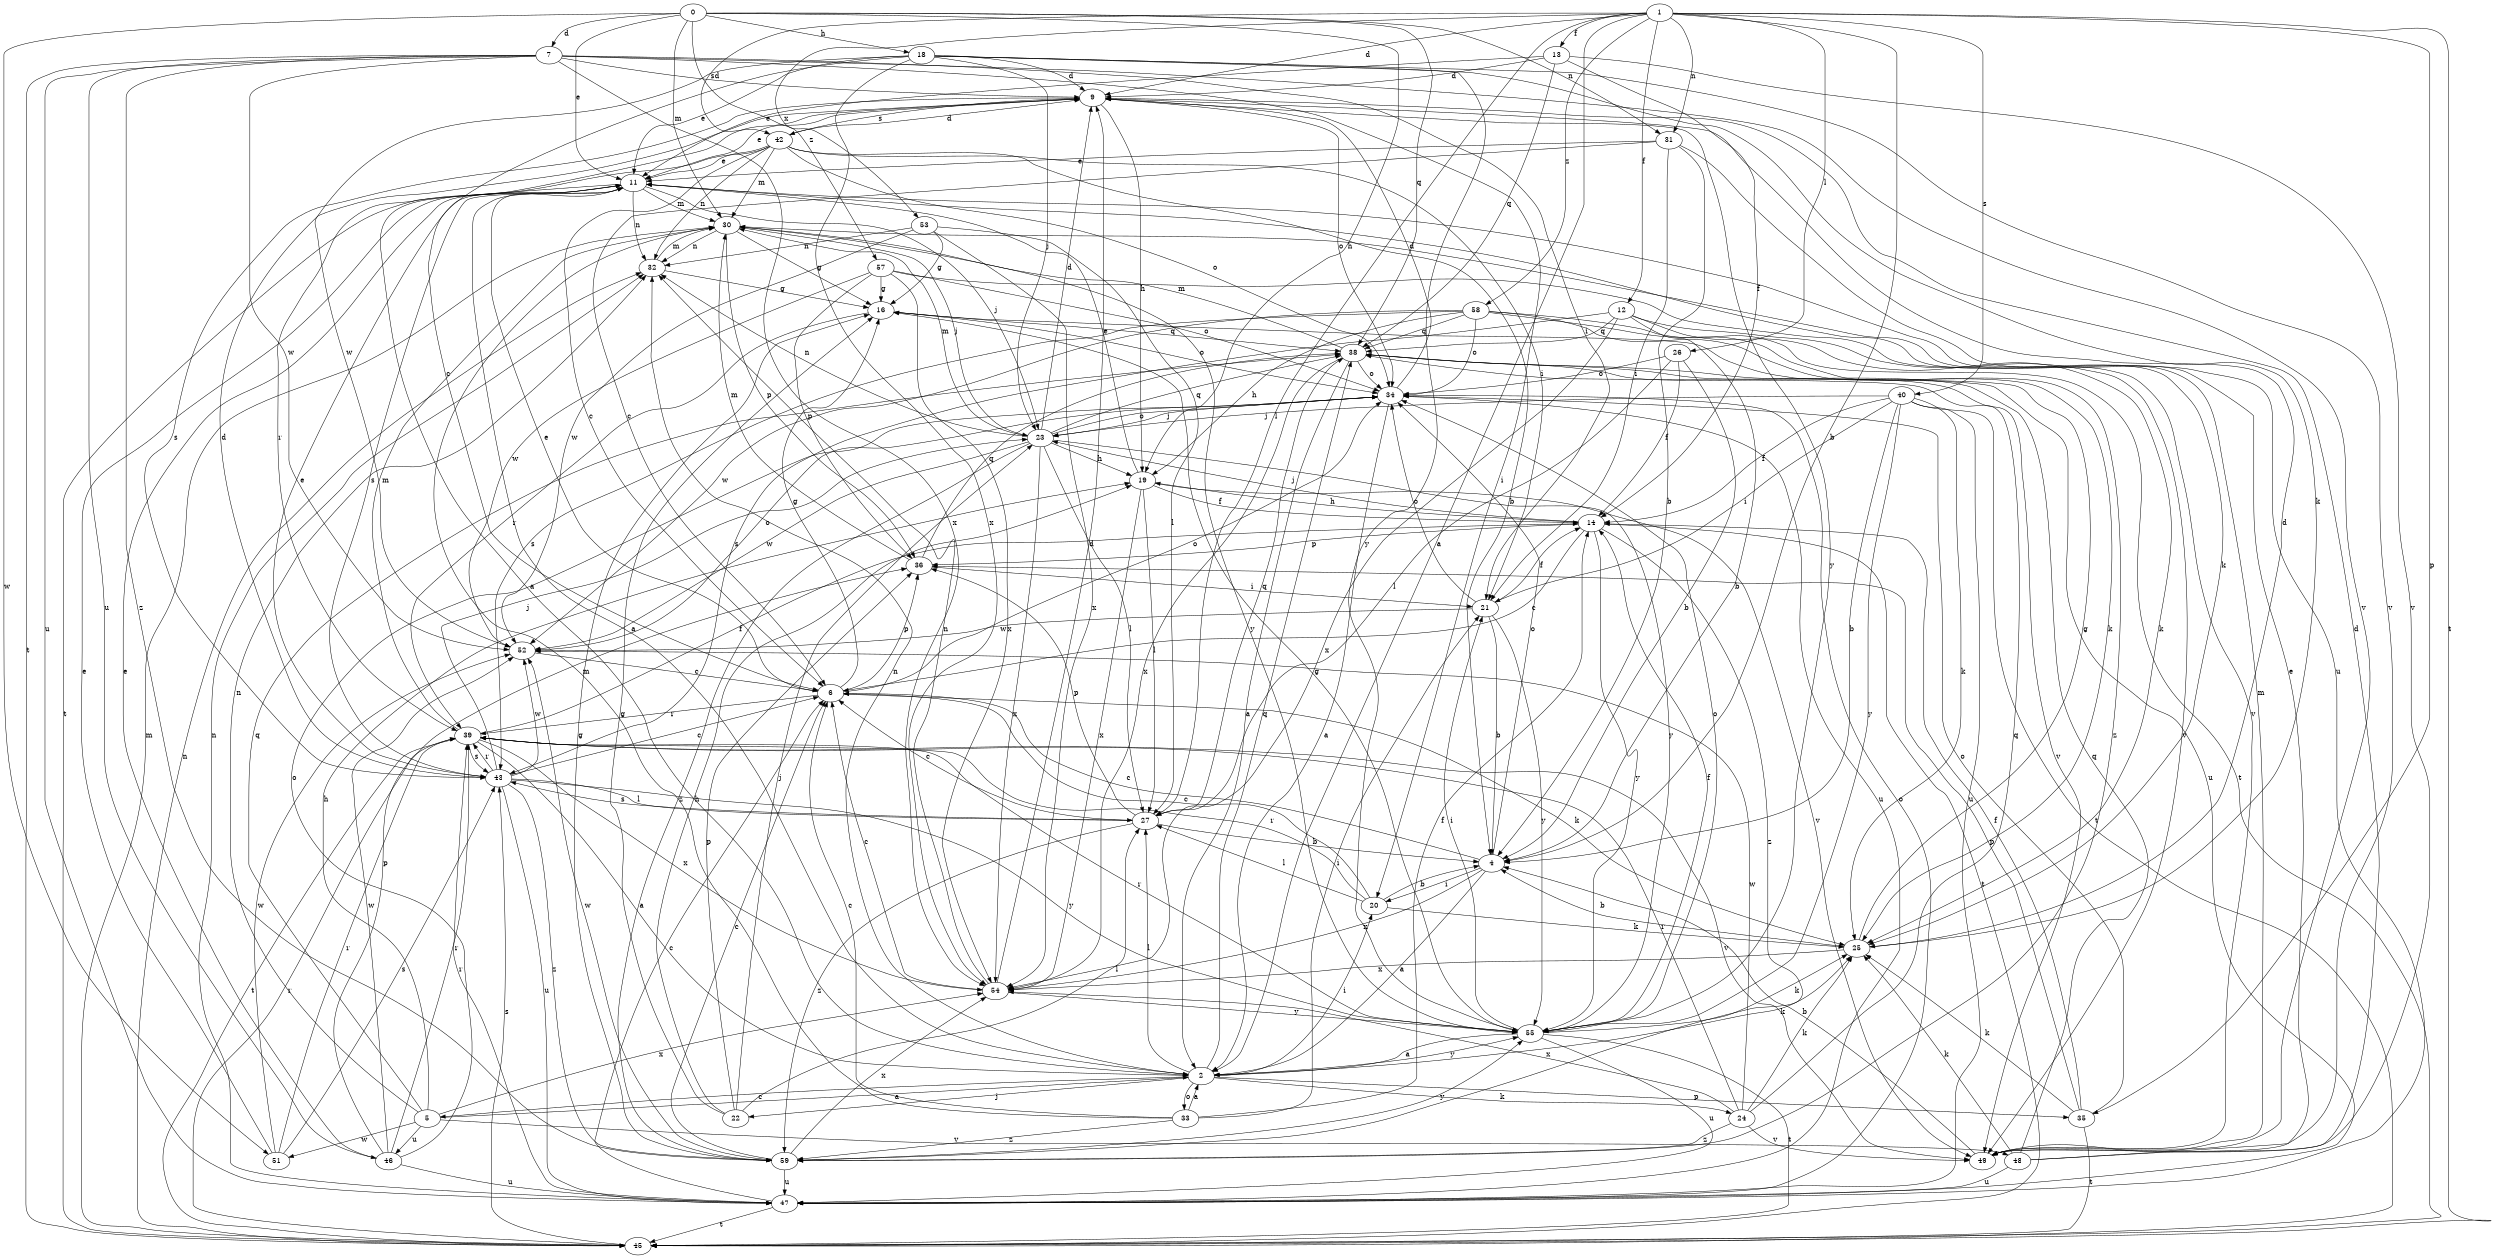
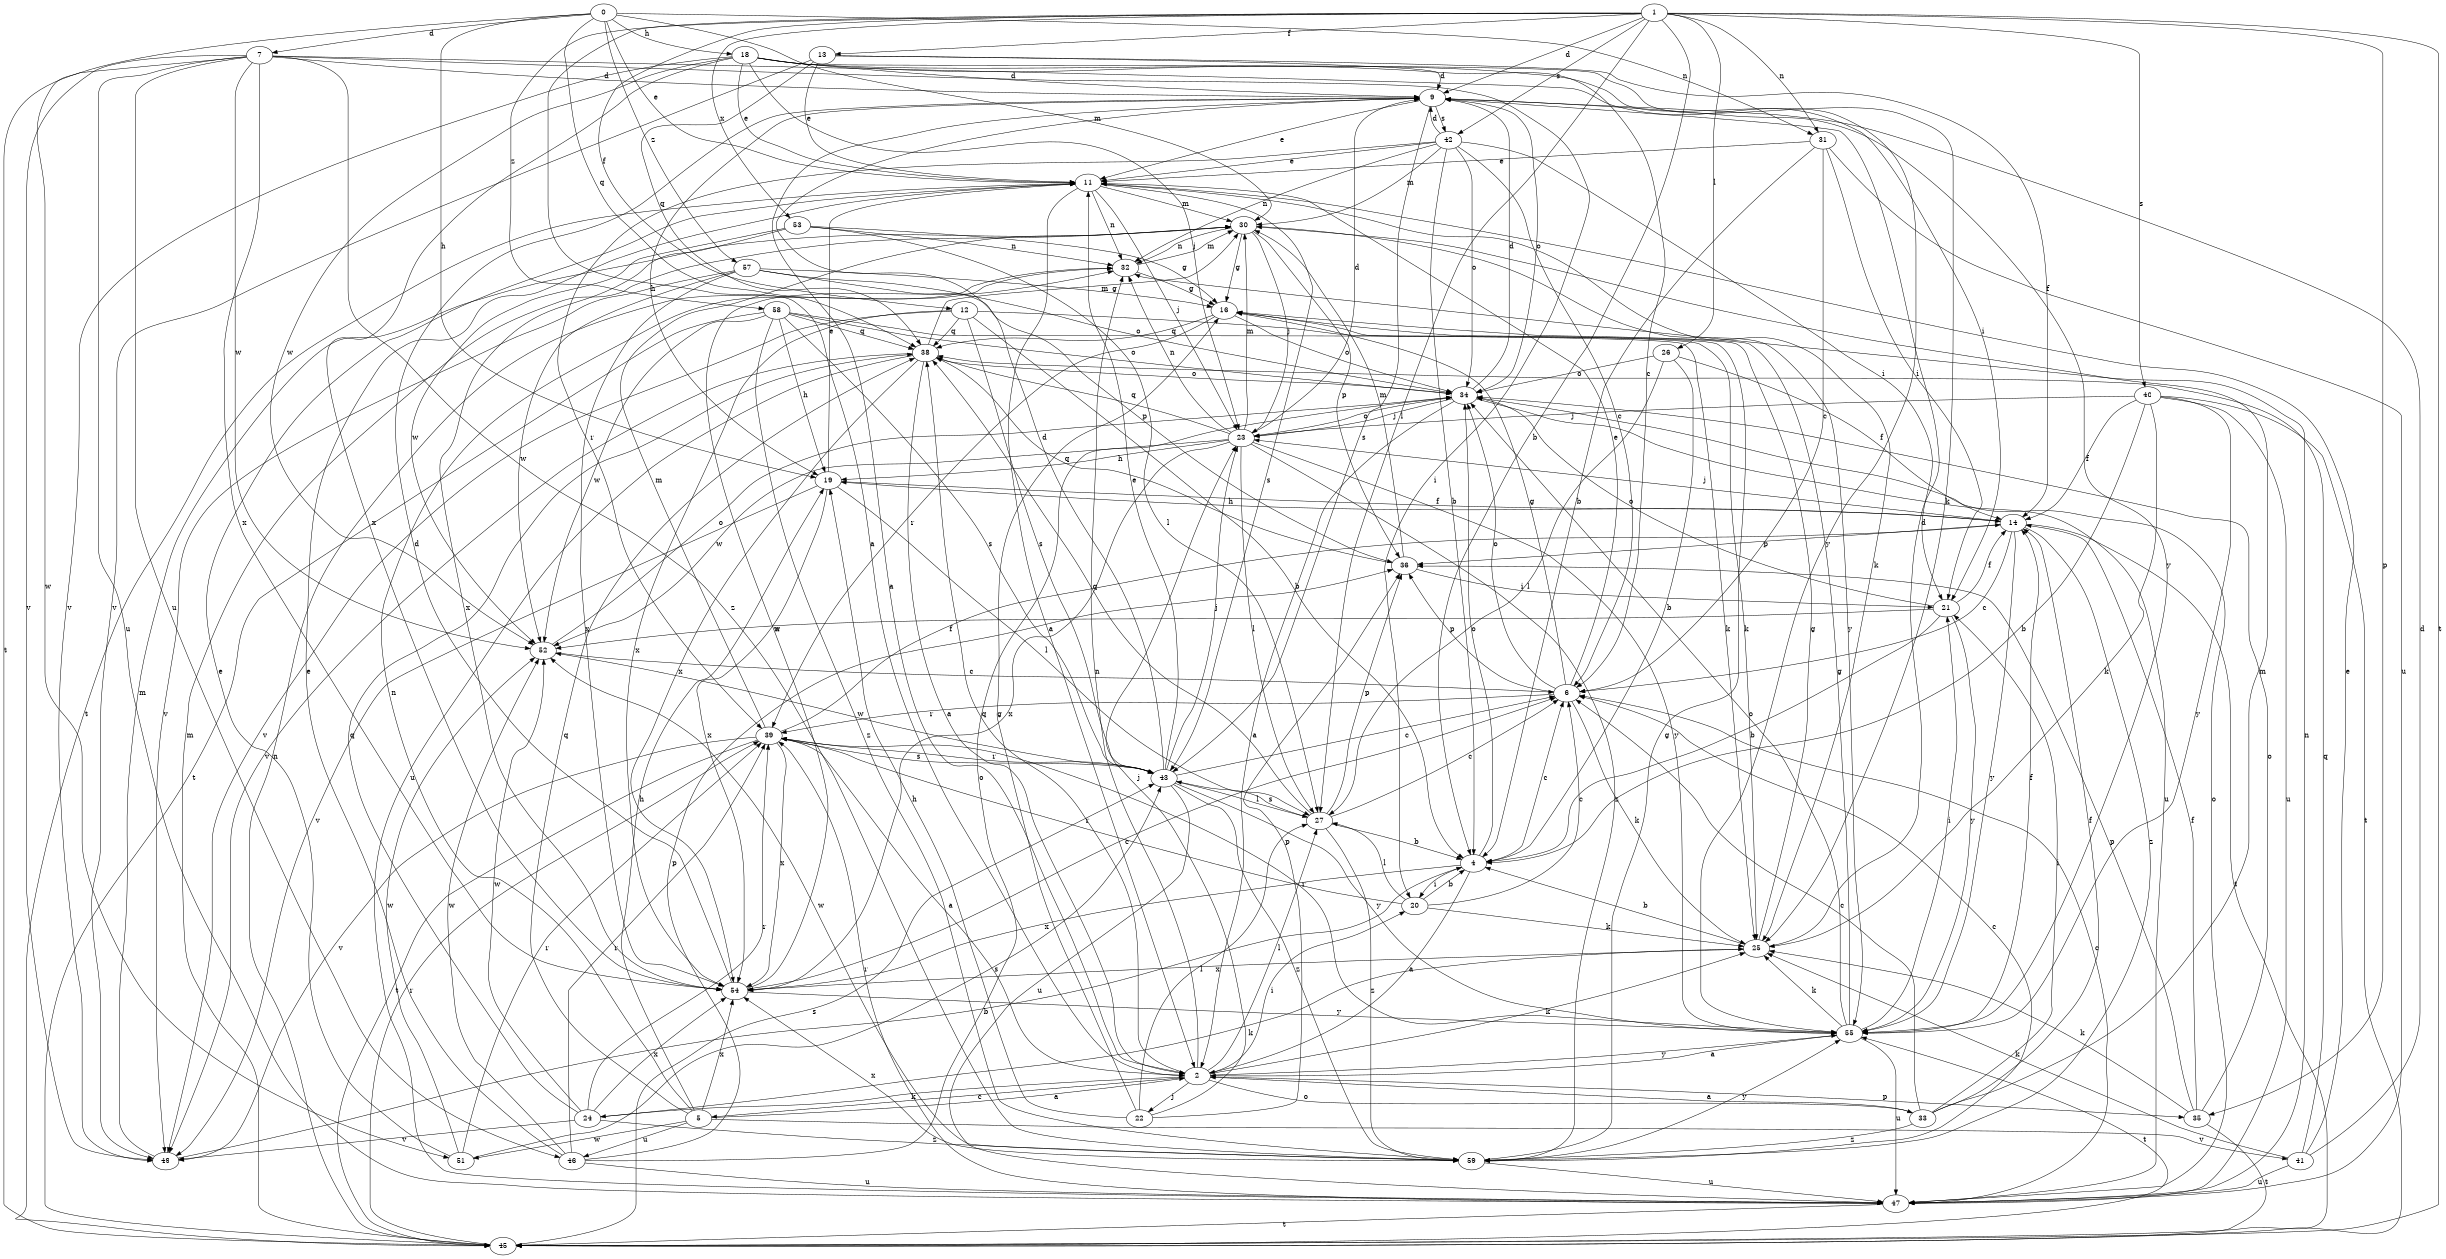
edge "40" -> "21": removed, label "i"
node "48": label "48" -> "41"
edge "55" -> "45": reversed
